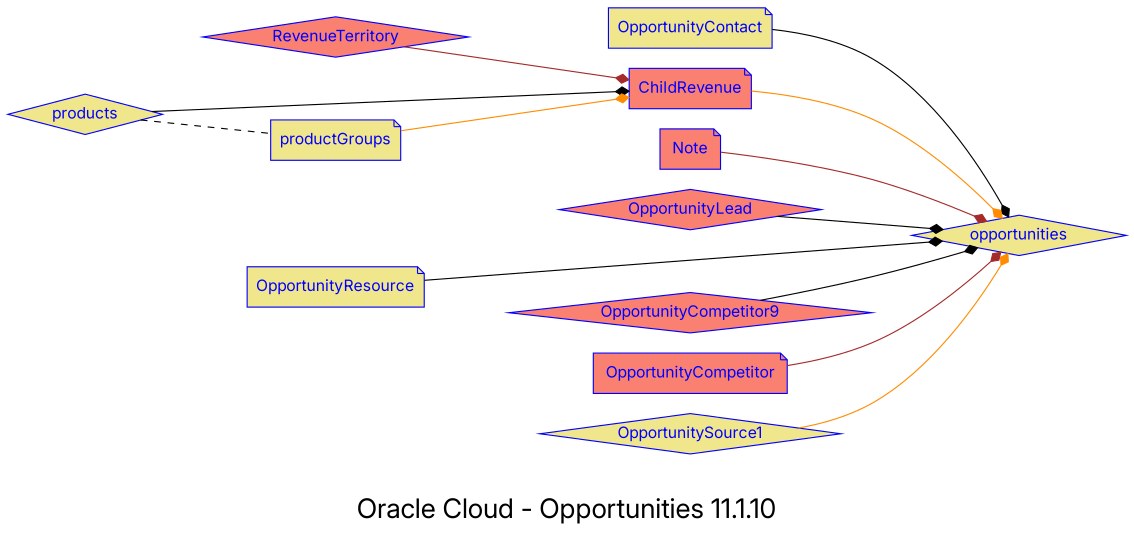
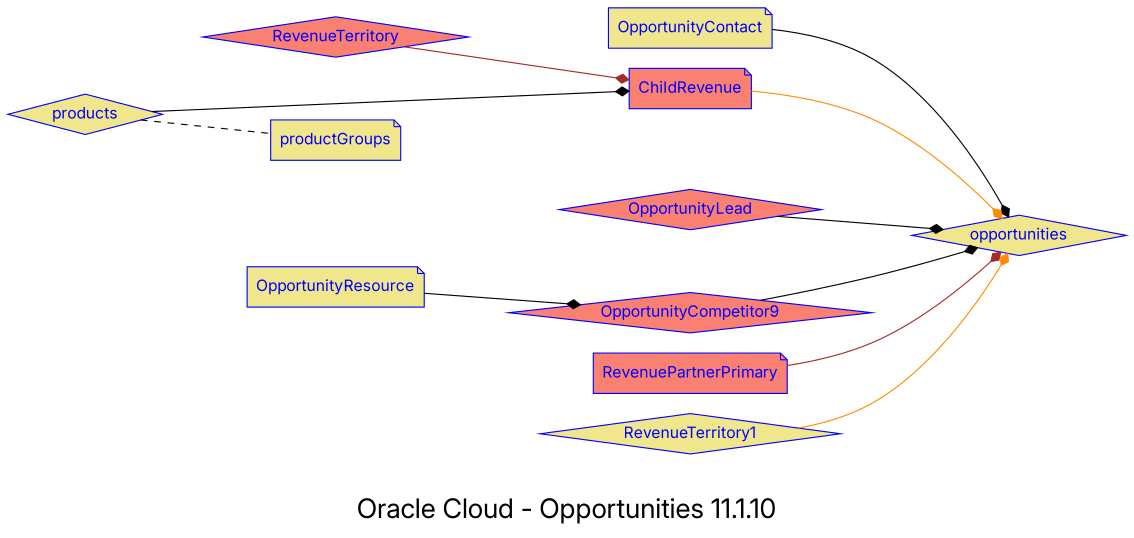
edge "productGroups" -> "ChildRevenue": removed
node "Note": removed
edge "OpportunityResource" -> "opportunities": now "OpportunityResource" -> "OpportunityCompetitor9"
node "OpportunityCompetitor": label "OpportunityCompetitor" -> "RevenuePartnerPrimary"
node "OpportunitySource1": label "OpportunitySource1" -> "RevenueTerritory1"
